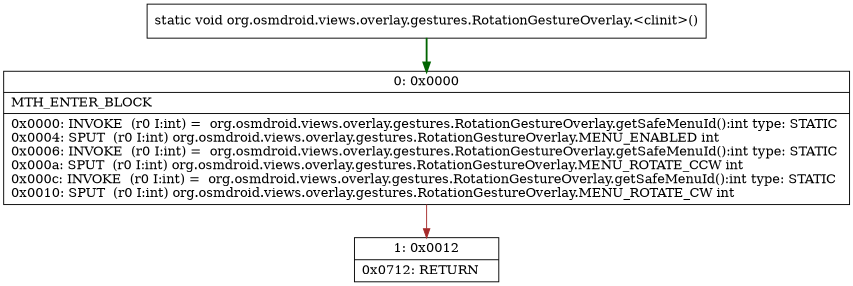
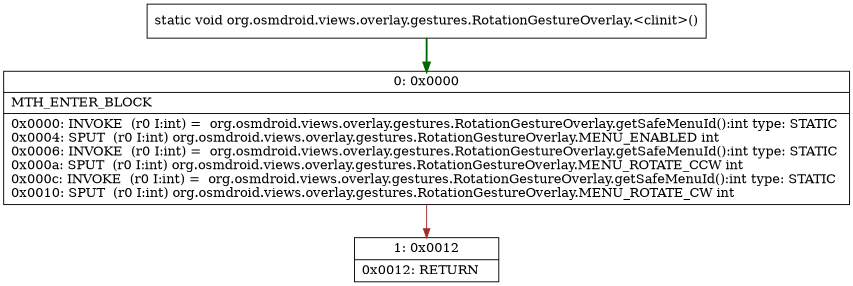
node "1: 0x0012": text "0x0712: RETURN" -> "0x0012: RETURN"
